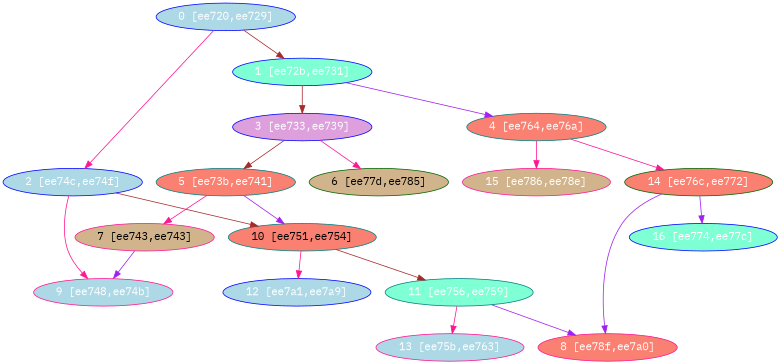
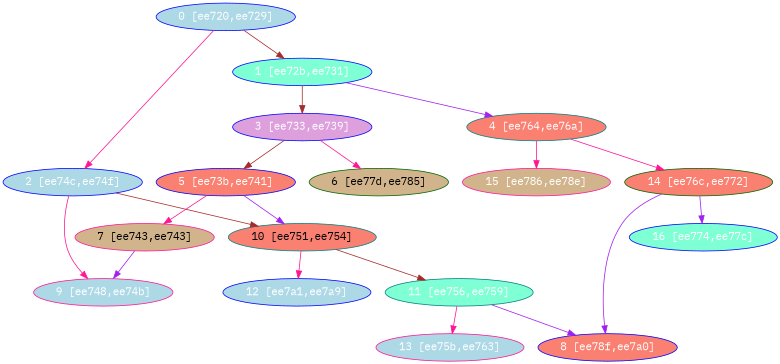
node "5 [ee73b,ee741]": color teal -> blue
node "8 [ee78f,ee7a0]": color deeppink -> blue
